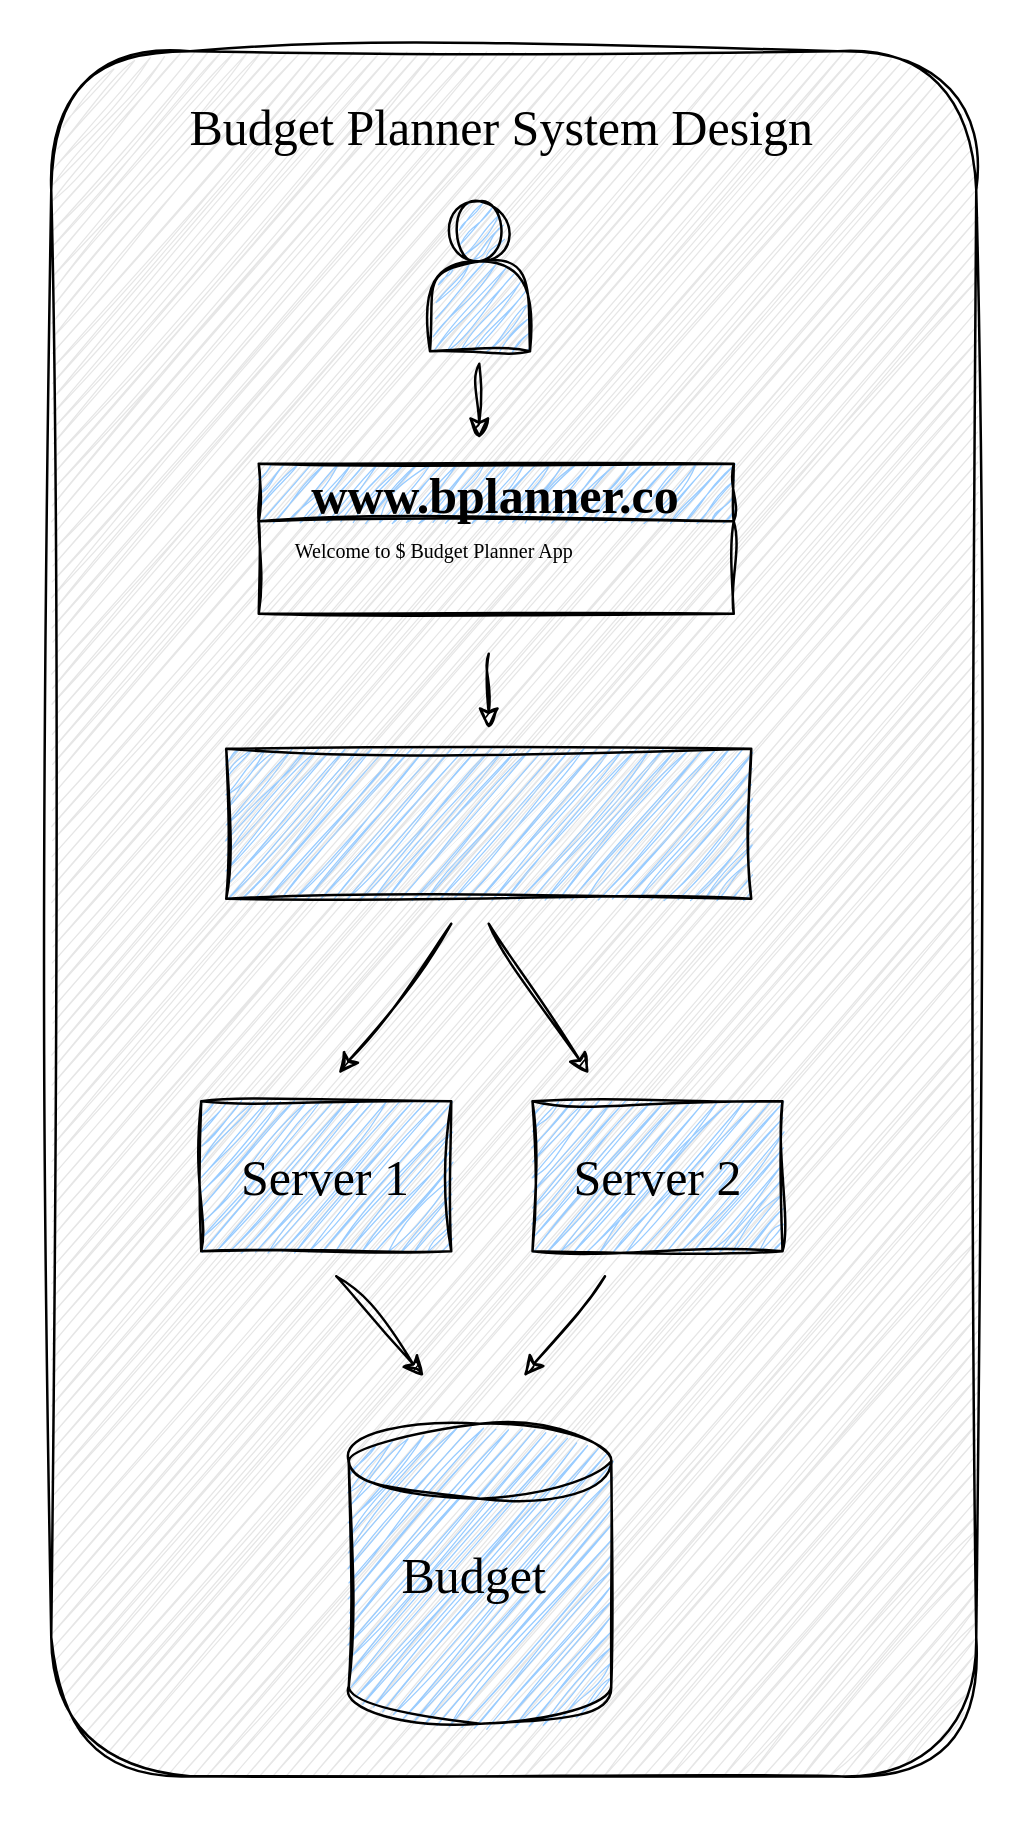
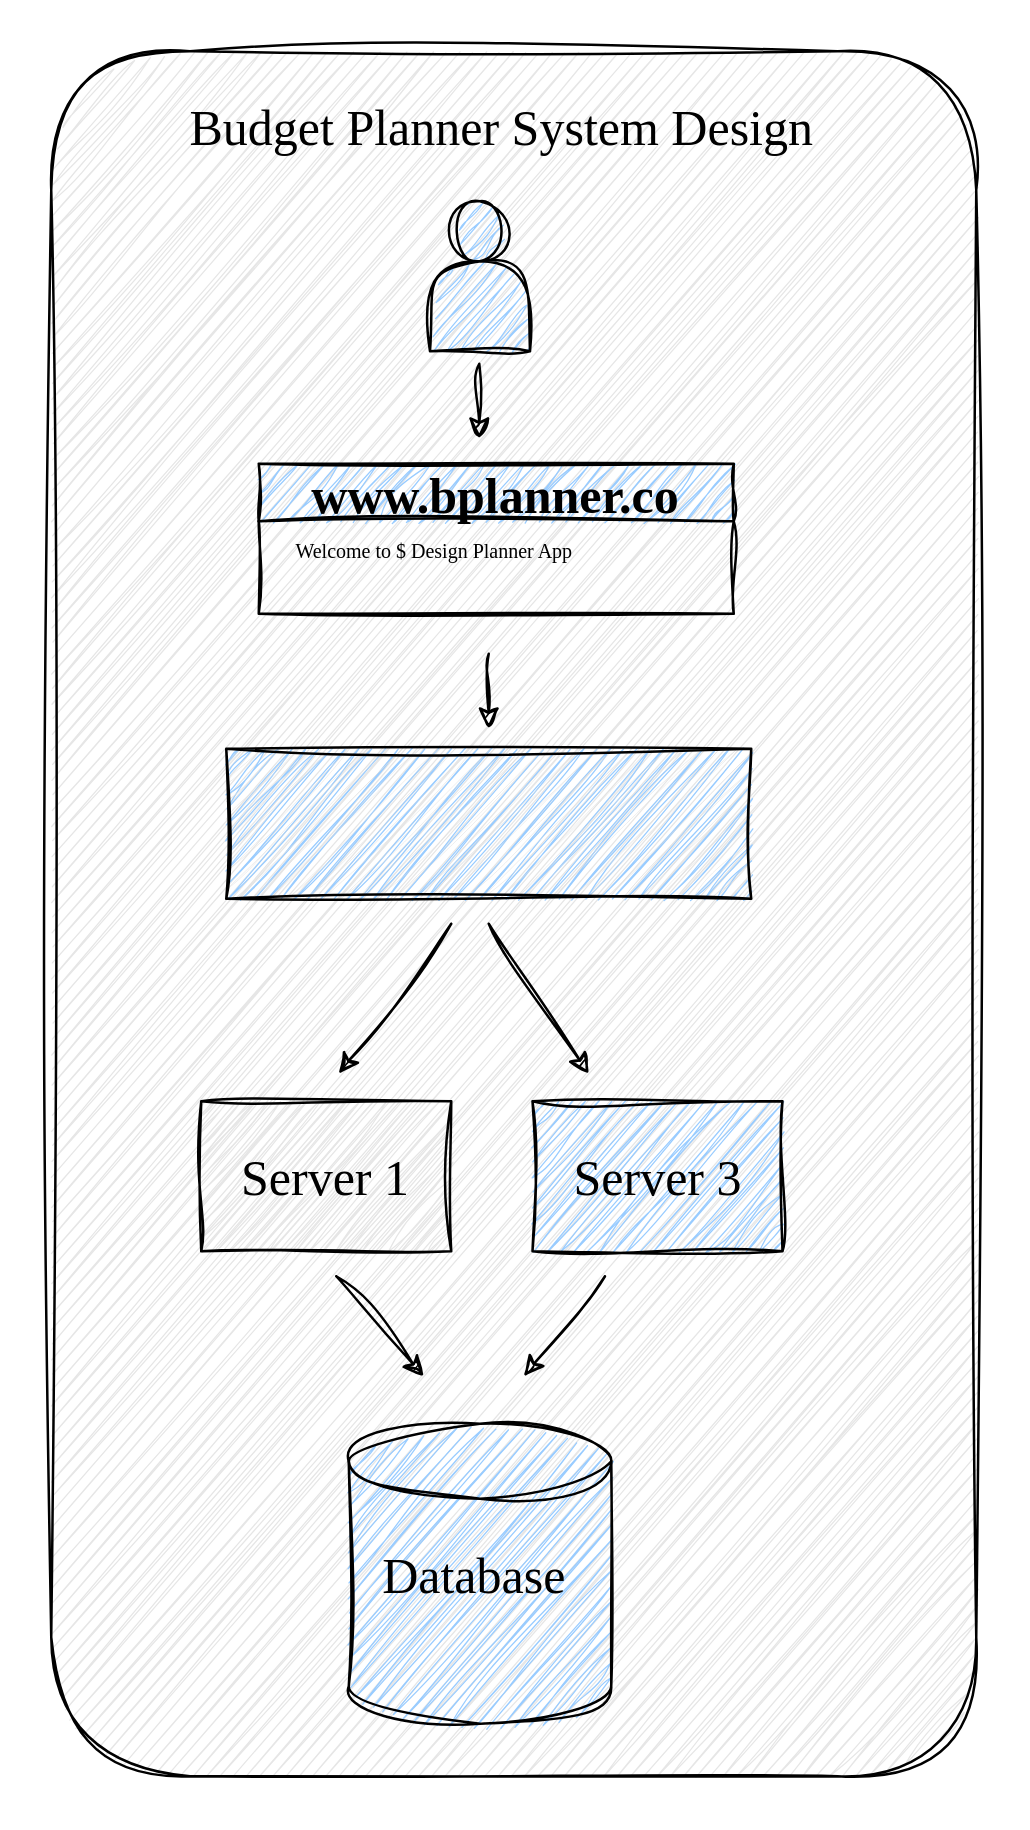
node "Welcome to $ Budget Planner App": label "Welcome to $ Budget Planner App" -> "Welcome to $ Design Planner App"
node "Server 1": fillcolor #99ccff -> #e6e6e6
node "Server 2": label "Server 2" -> "Server 3"
node "Budget": label "Budget" -> "Database"
